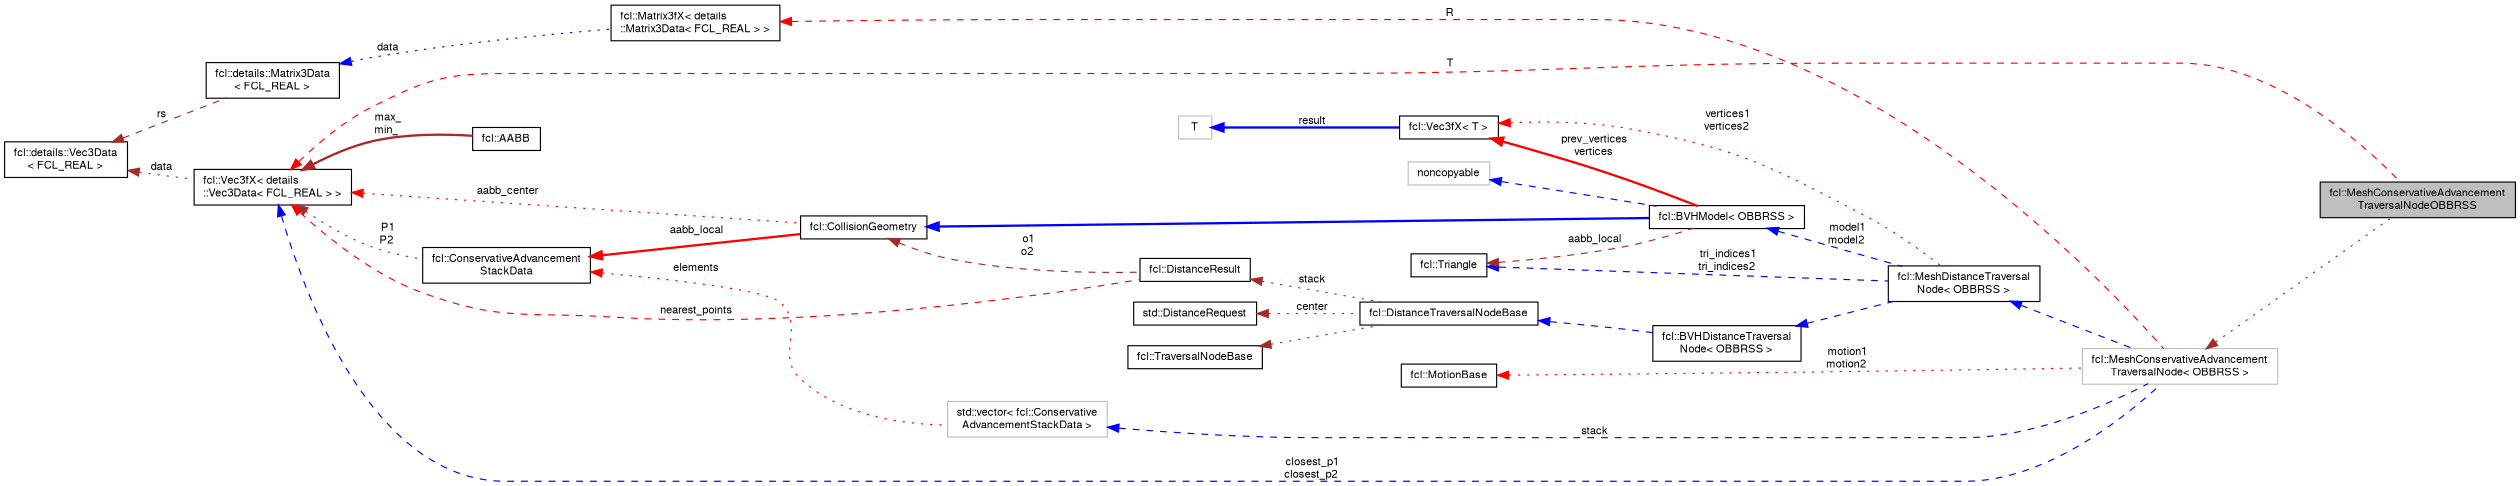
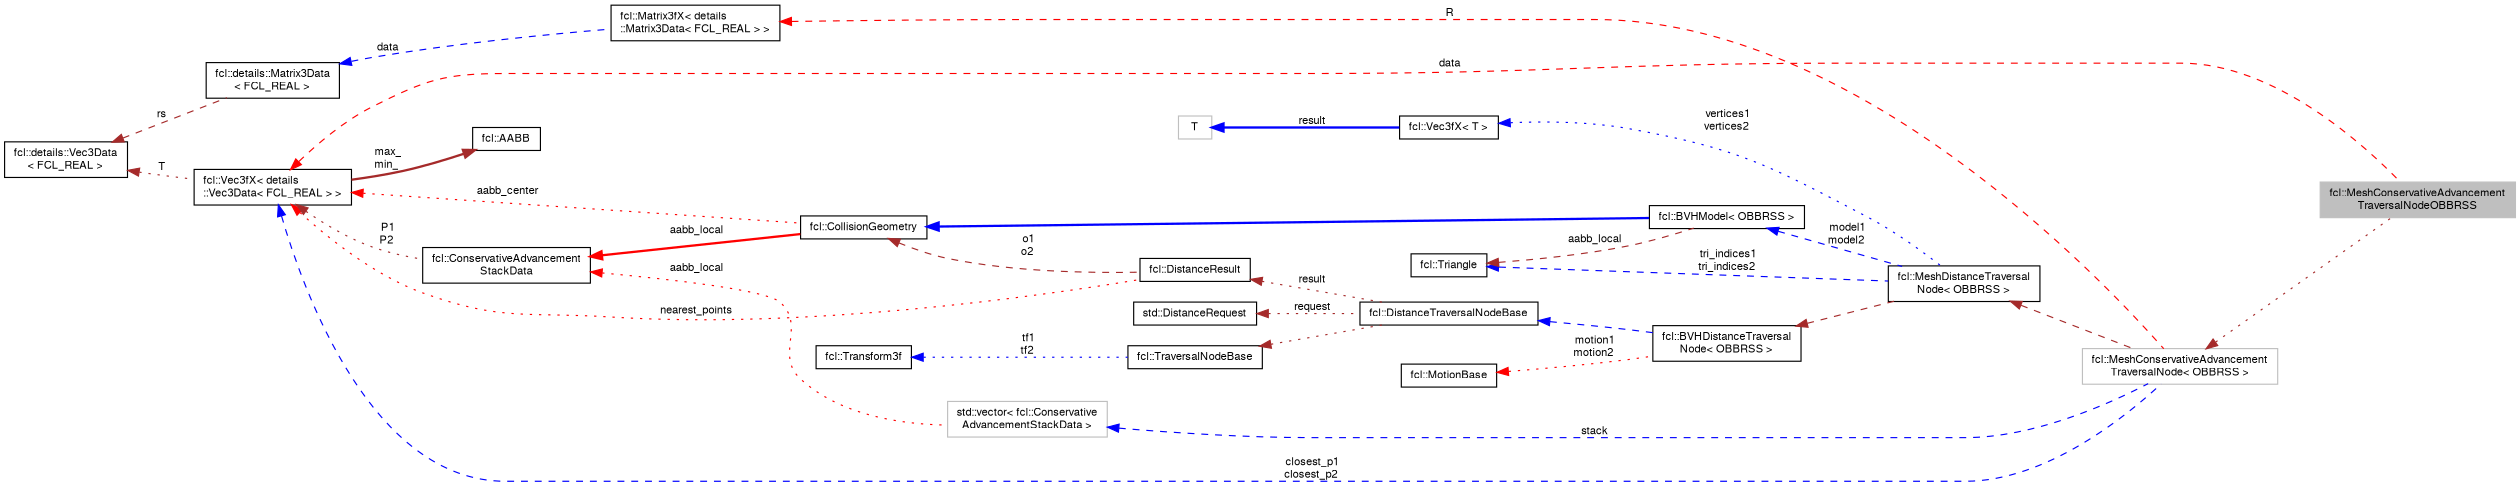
edge "fcl::Matrix3fX< details ::Matrix3Data< FCL_REAL > >" -> "fcl::details::Matrix3Data < FCL_REAL >": style dotted -> dashed
edge "fcl::MeshConservativeAdvancement TraversalNodeOBBRSS" -> "fcl::Vec3fX< details ::Vec3Data< FCL_REAL > >": label " T" -> " data"
edge "fcl::AABB" -> "fcl::Vec3fX< details ::Vec3Data< FCL_REAL > >": reversed
edge "fcl::MeshDistanceTraversal Node< OBBRSS >" -> "fcl::Vec3fX< T >": color red -> blue
edge "fcl::Vec3fX< details ::Vec3Data< FCL_REAL > >" -> "fcl::details::Vec3Data < FCL_REAL >": label " data" -> " T"
edge "fcl::BVHModel< OBBRSS >" -> "fcl::Vec3fX< T >": removed, label "prev_vertices vertices"
node "noncopyable": removed
node "fcl::MeshConservativeAdvancement TraversalNodeOBBRSS": color black -> grey75
edge "std::vector< fcl::Conservative AdvancementStackData >" -> "fcl::ConservativeAdvancement StackData": label " elements" -> " aabb_local"
edge "fcl::DistanceTraversalNodeBase" -> "fcl::DistanceResult": label " stack" -> " result"
edge "fcl::DistanceTraversalNodeBase" -> "std::DistanceRequest": label " center" -> " request"
edge "fcl::MeshDistanceTraversal Node< OBBRSS >" -> "fcl::BVHDistanceTraversal Node< OBBRSS >": color blue -> brown
edge "fcl::DistanceResult" -> "fcl::Vec3fX< details ::Vec3Data< FCL_REAL > >": style dashed -> dotted
edge "fcl::MeshConservativeAdvancement TraversalNode< OBBRSS >" -> "fcl::MeshDistanceTraversal Node< OBBRSS >": color blue -> brown
node "fcl::Transform3f": added
edge "fcl::MeshConservativeAdvancement TraversalNode< OBBRSS >" -> "fcl::MotionBase": now "fcl::BVHDistanceTraversal Node< OBBRSS >" -> "fcl::MotionBase"
